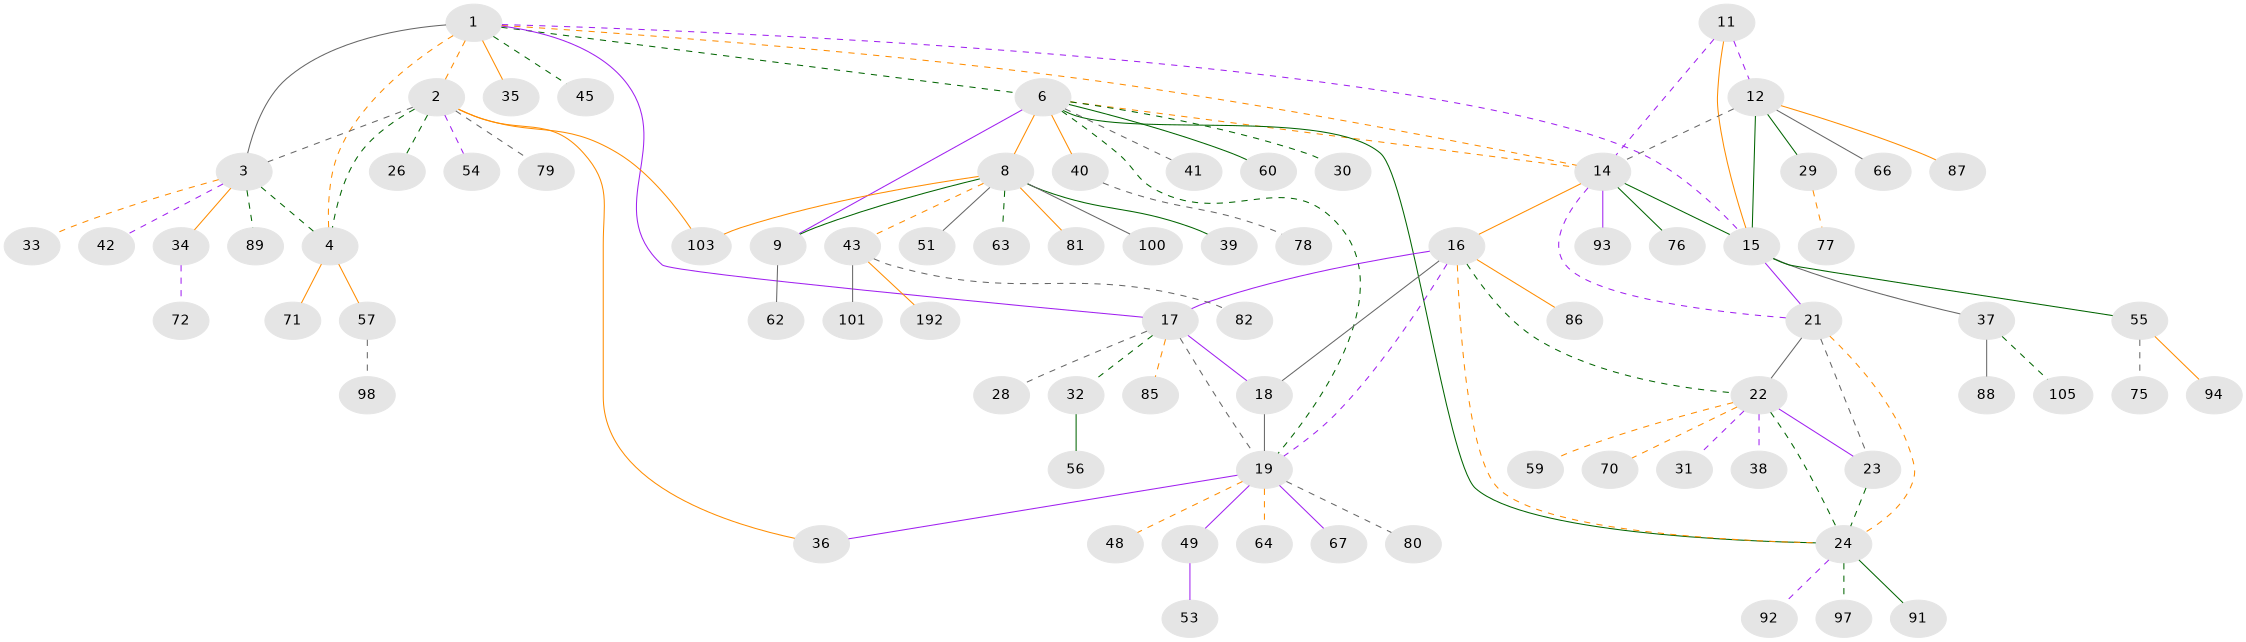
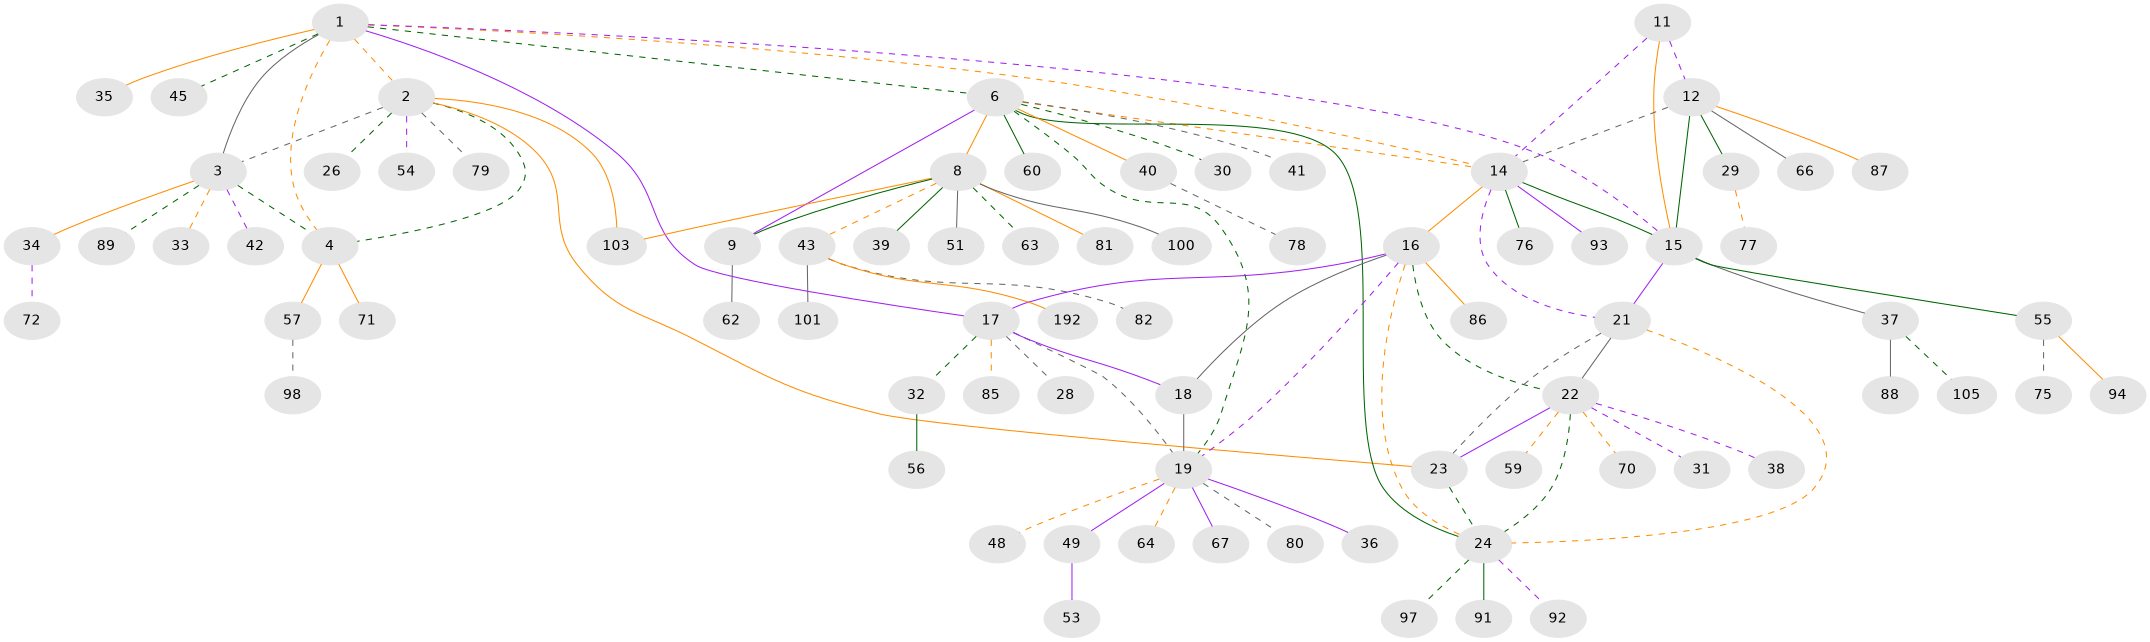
edge "2" -- "36": now "2" -- "23"
